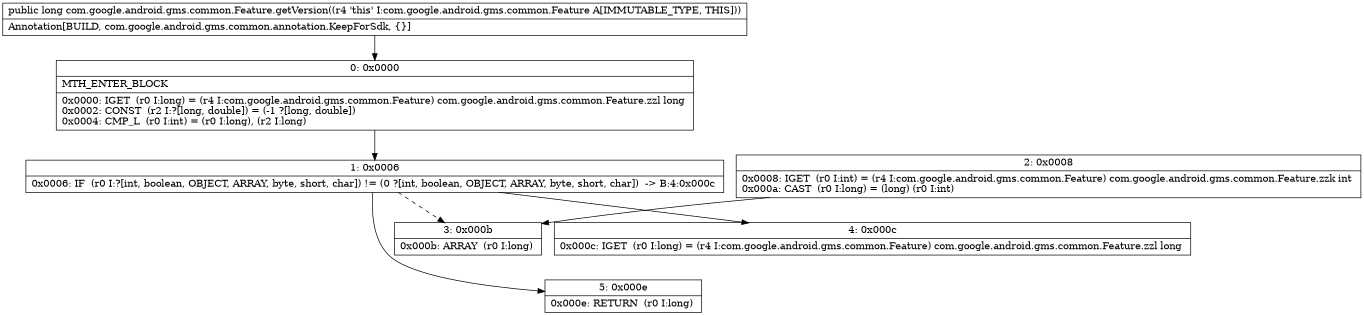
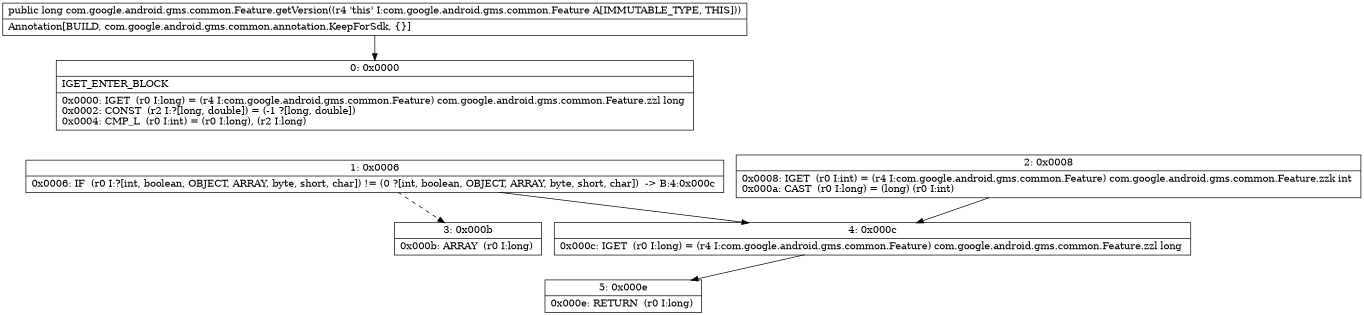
node "0: 0x0000": text "MTH_ENTER_BLOCK" -> "IGET_ENTER_BLOCK"
edge "0: 0x0000" -> "1: 0x0006": removed
edge "2: 0x0008" -> "3: 0x000b": now "2: 0x0008" -> "4: 0x000c"
edge "1: 0x0006" -> "5: 0x000e": now "4: 0x000c" -> "5: 0x000e"
